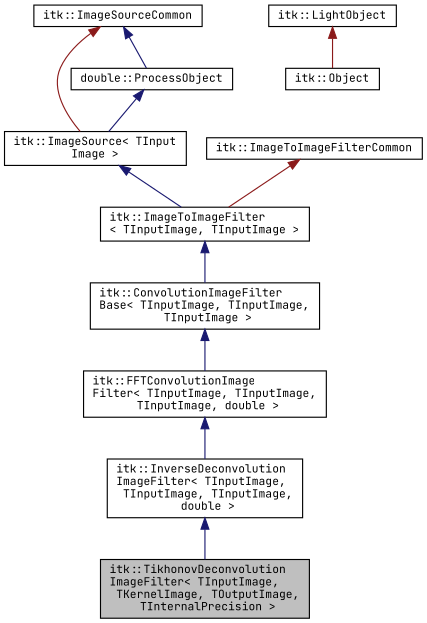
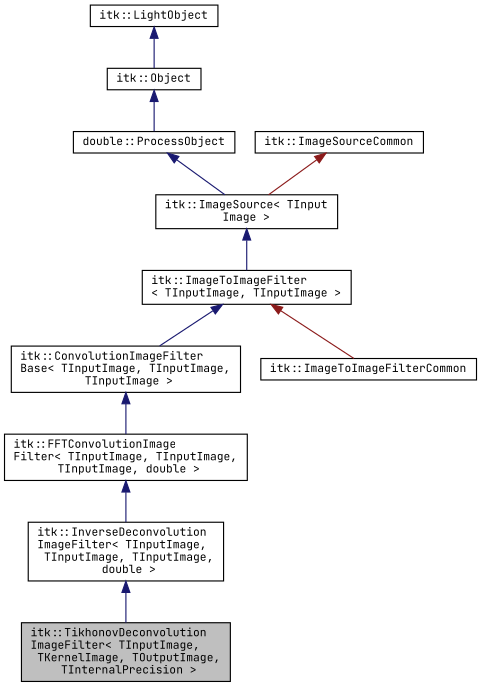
edge "double::ProcessObject" -> "itk::ImageSourceCommon": now "double::ProcessObject" -> "itk::Object"
edge "itk::Object" -> "itk::LightObject": color firebrick4 -> midnightblue
edge "itk::ImageToImageFilter < TInputImage, TInputImage >" -> "itk::ImageToImageFilterCommon": reversed
